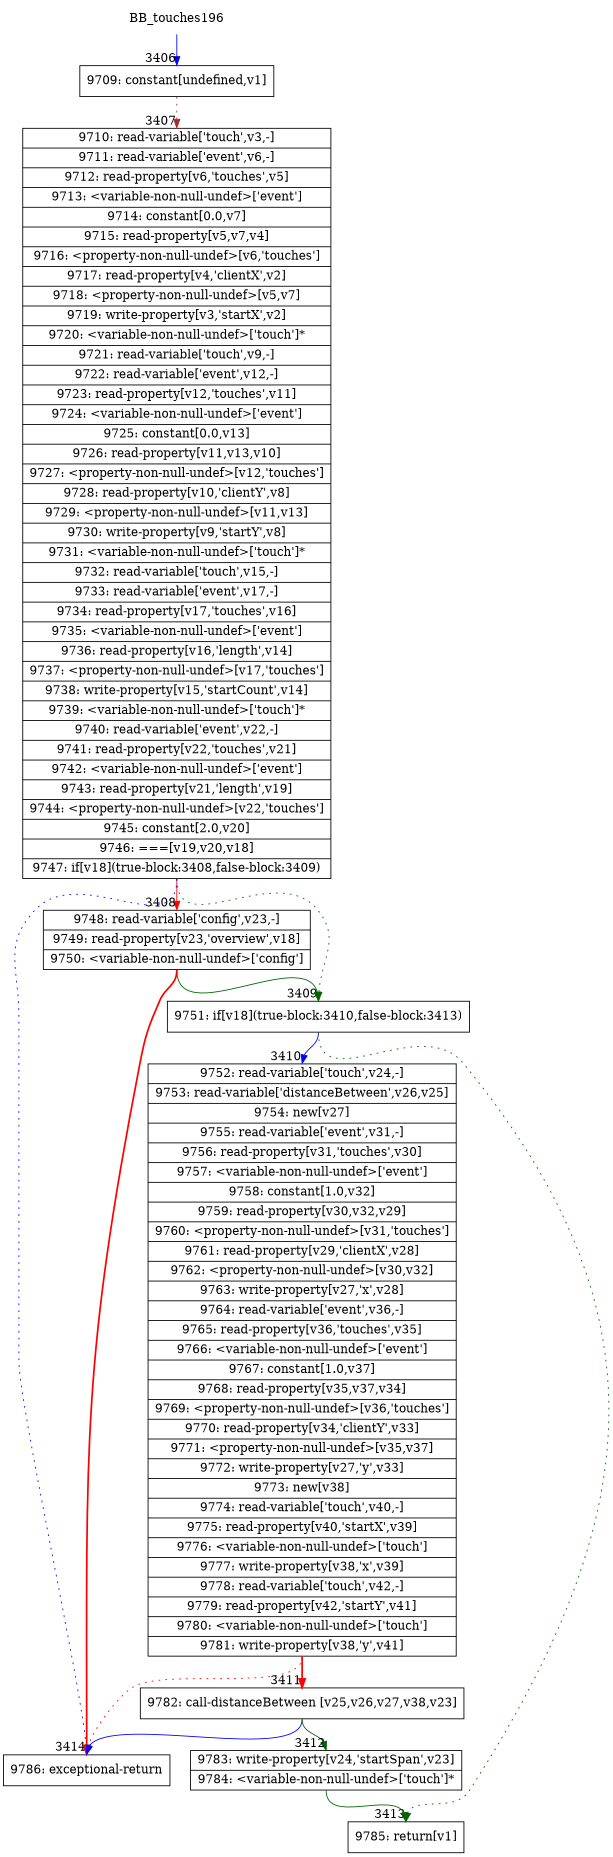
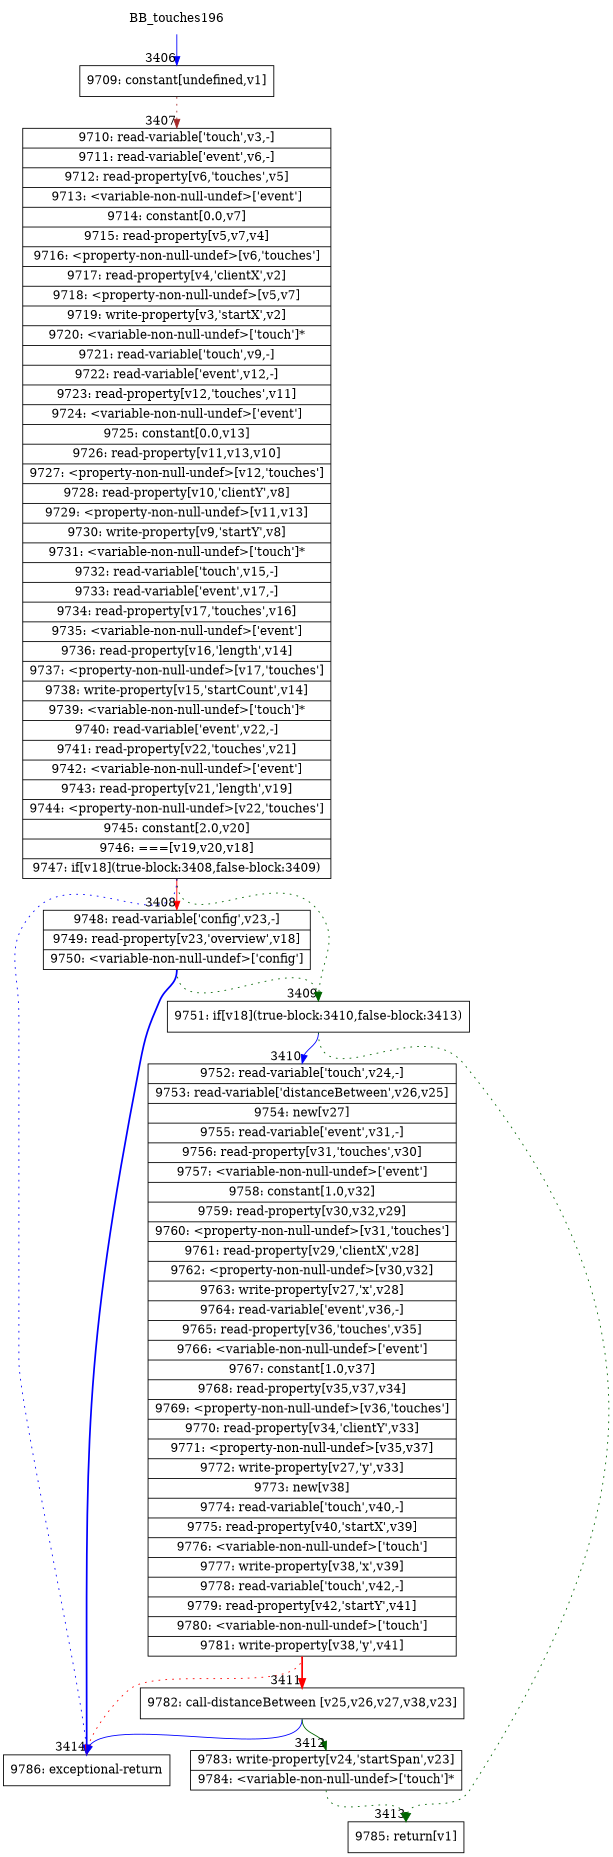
edge "9748: read-variable['config',v23,-]" -> "9751: if[v18](true-block:3410,false-block:3413)": style solid -> dotted
edge "9748: read-variable['config',v23,-]" -> "9786: exceptional-return": color red -> blue
edge "9783: write-property[v24,'startSpan',v23]" -> "9785: return[v1]": style solid -> dotted
